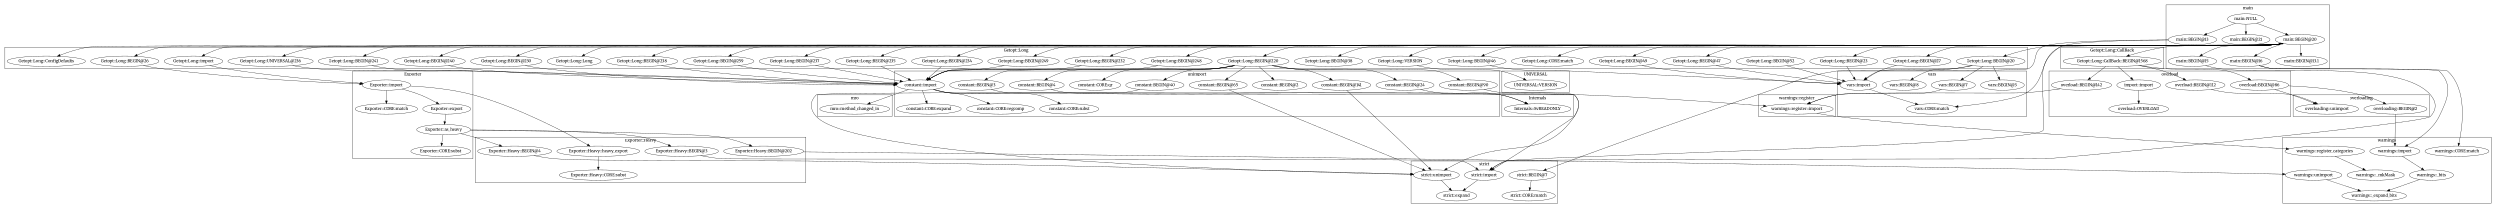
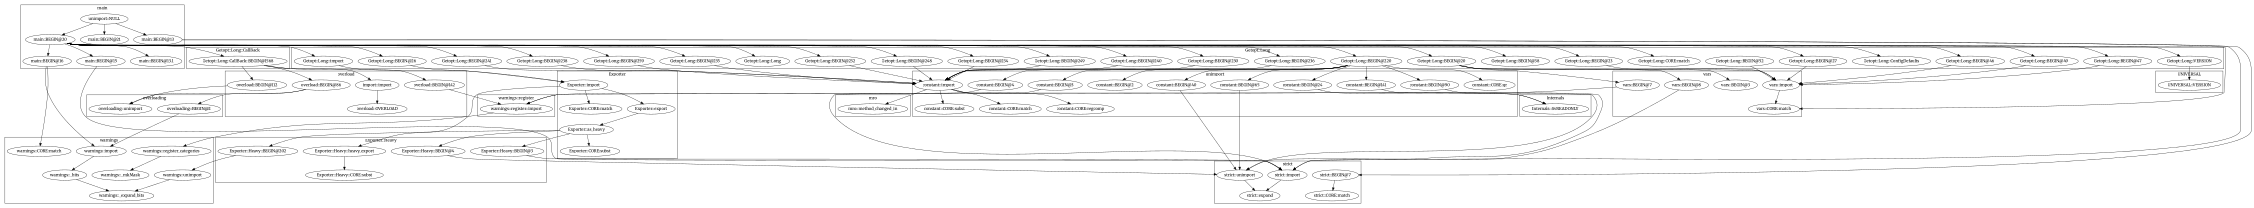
node "main::NULL": label "main::NULL" -> "unimport::NULL"
node "Getopt::Long::UNIVERSAL@236": label "Getopt::Long::UNIVERSAL@236" -> "Getopt::Long::BEGIN@236"
node "Getopt::Long::BEGIN@237": removed
node "constant::CORE:expand": label "constant::CORE:expand" -> "constant::CORE:match"
edge "vars::BEGIN@8" -> "strict::import": added
